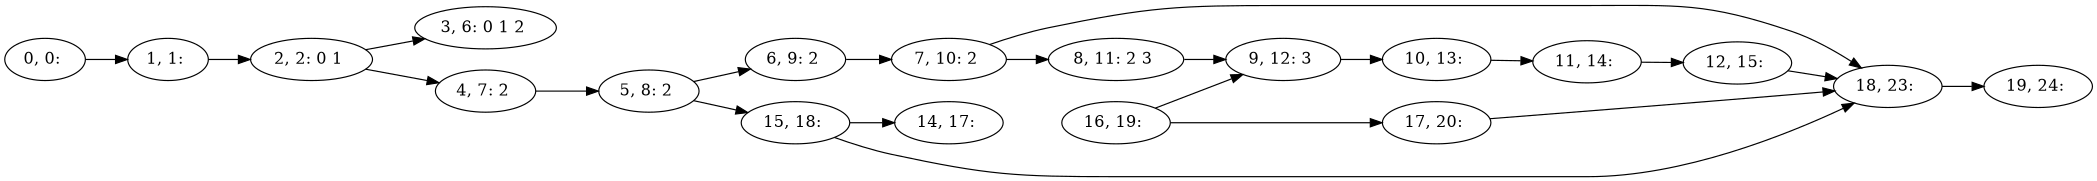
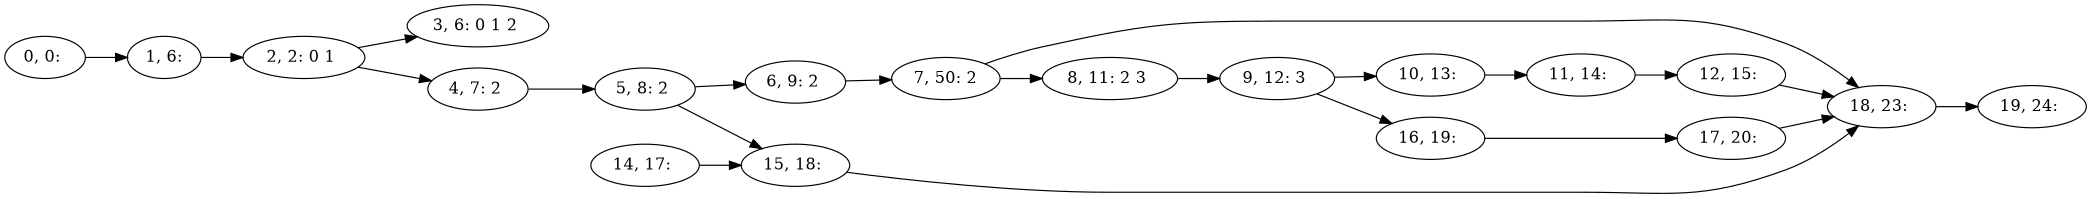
node "1, 1:": label "1, 1:" -> "1, 6:"
node "7, 10: 2": label "7, 10: 2" -> "7, 50: 2"
edge "16, 19:" -> "9, 12: 3": reversed
edge "15, 18:" -> "14, 17:": reversed
